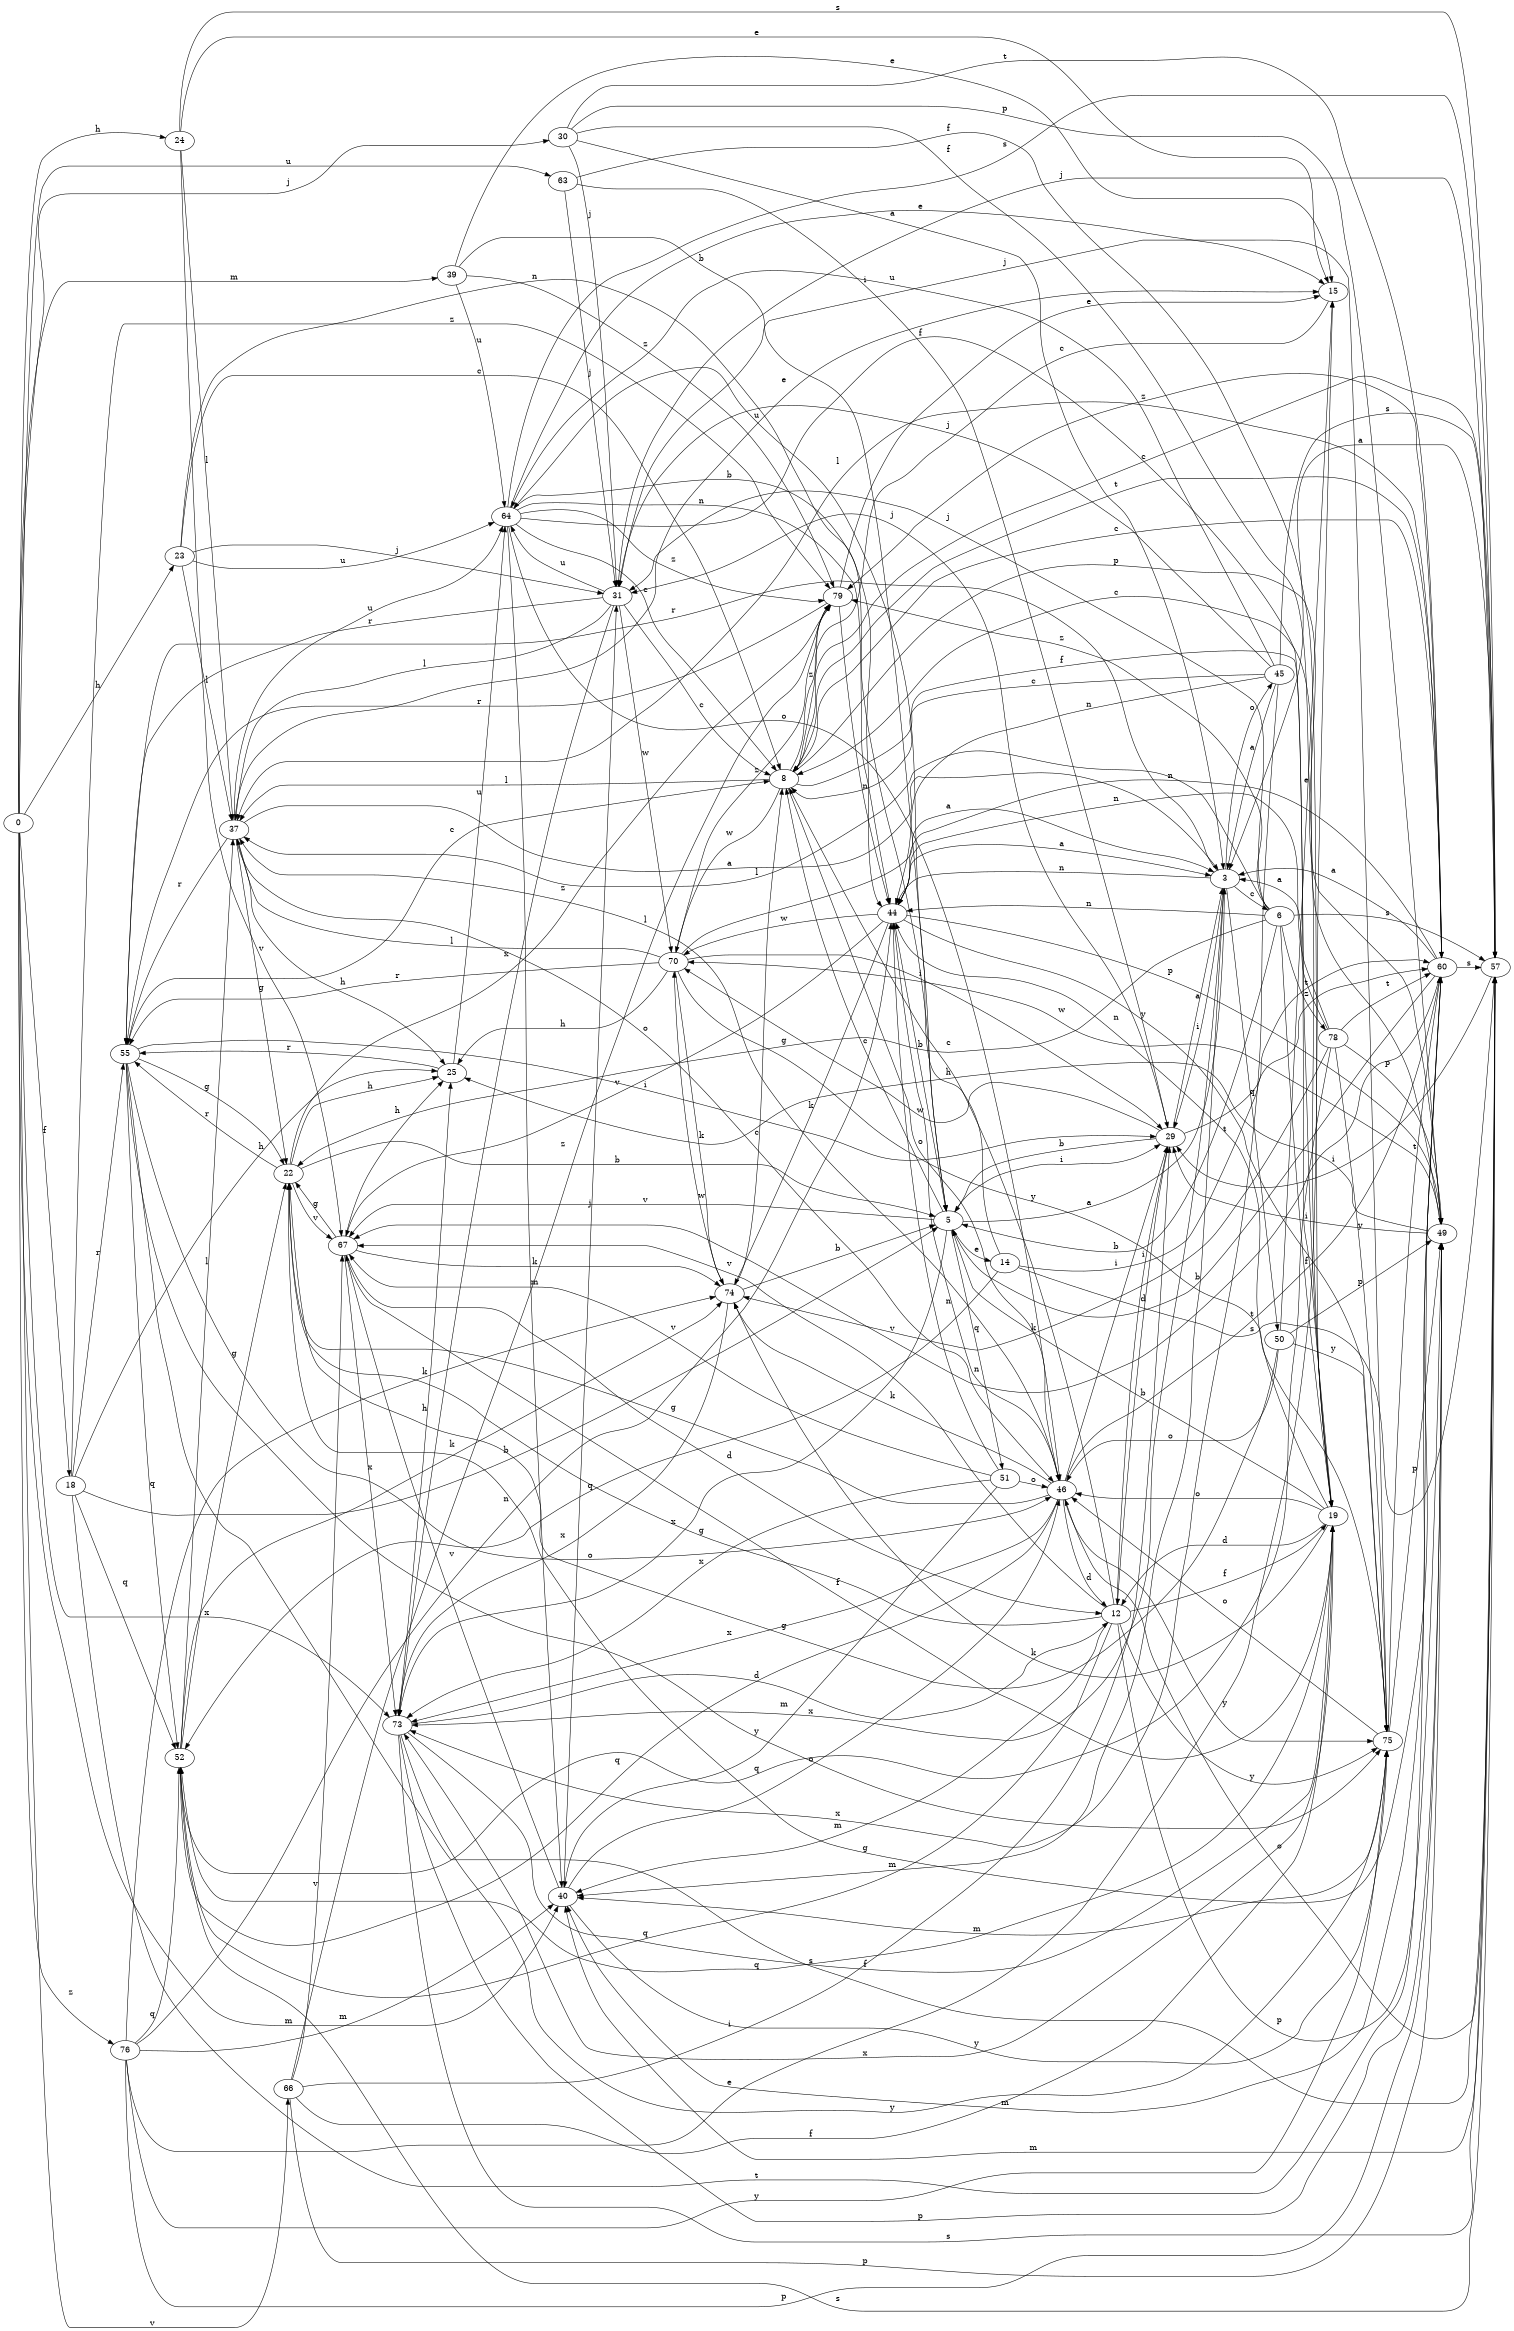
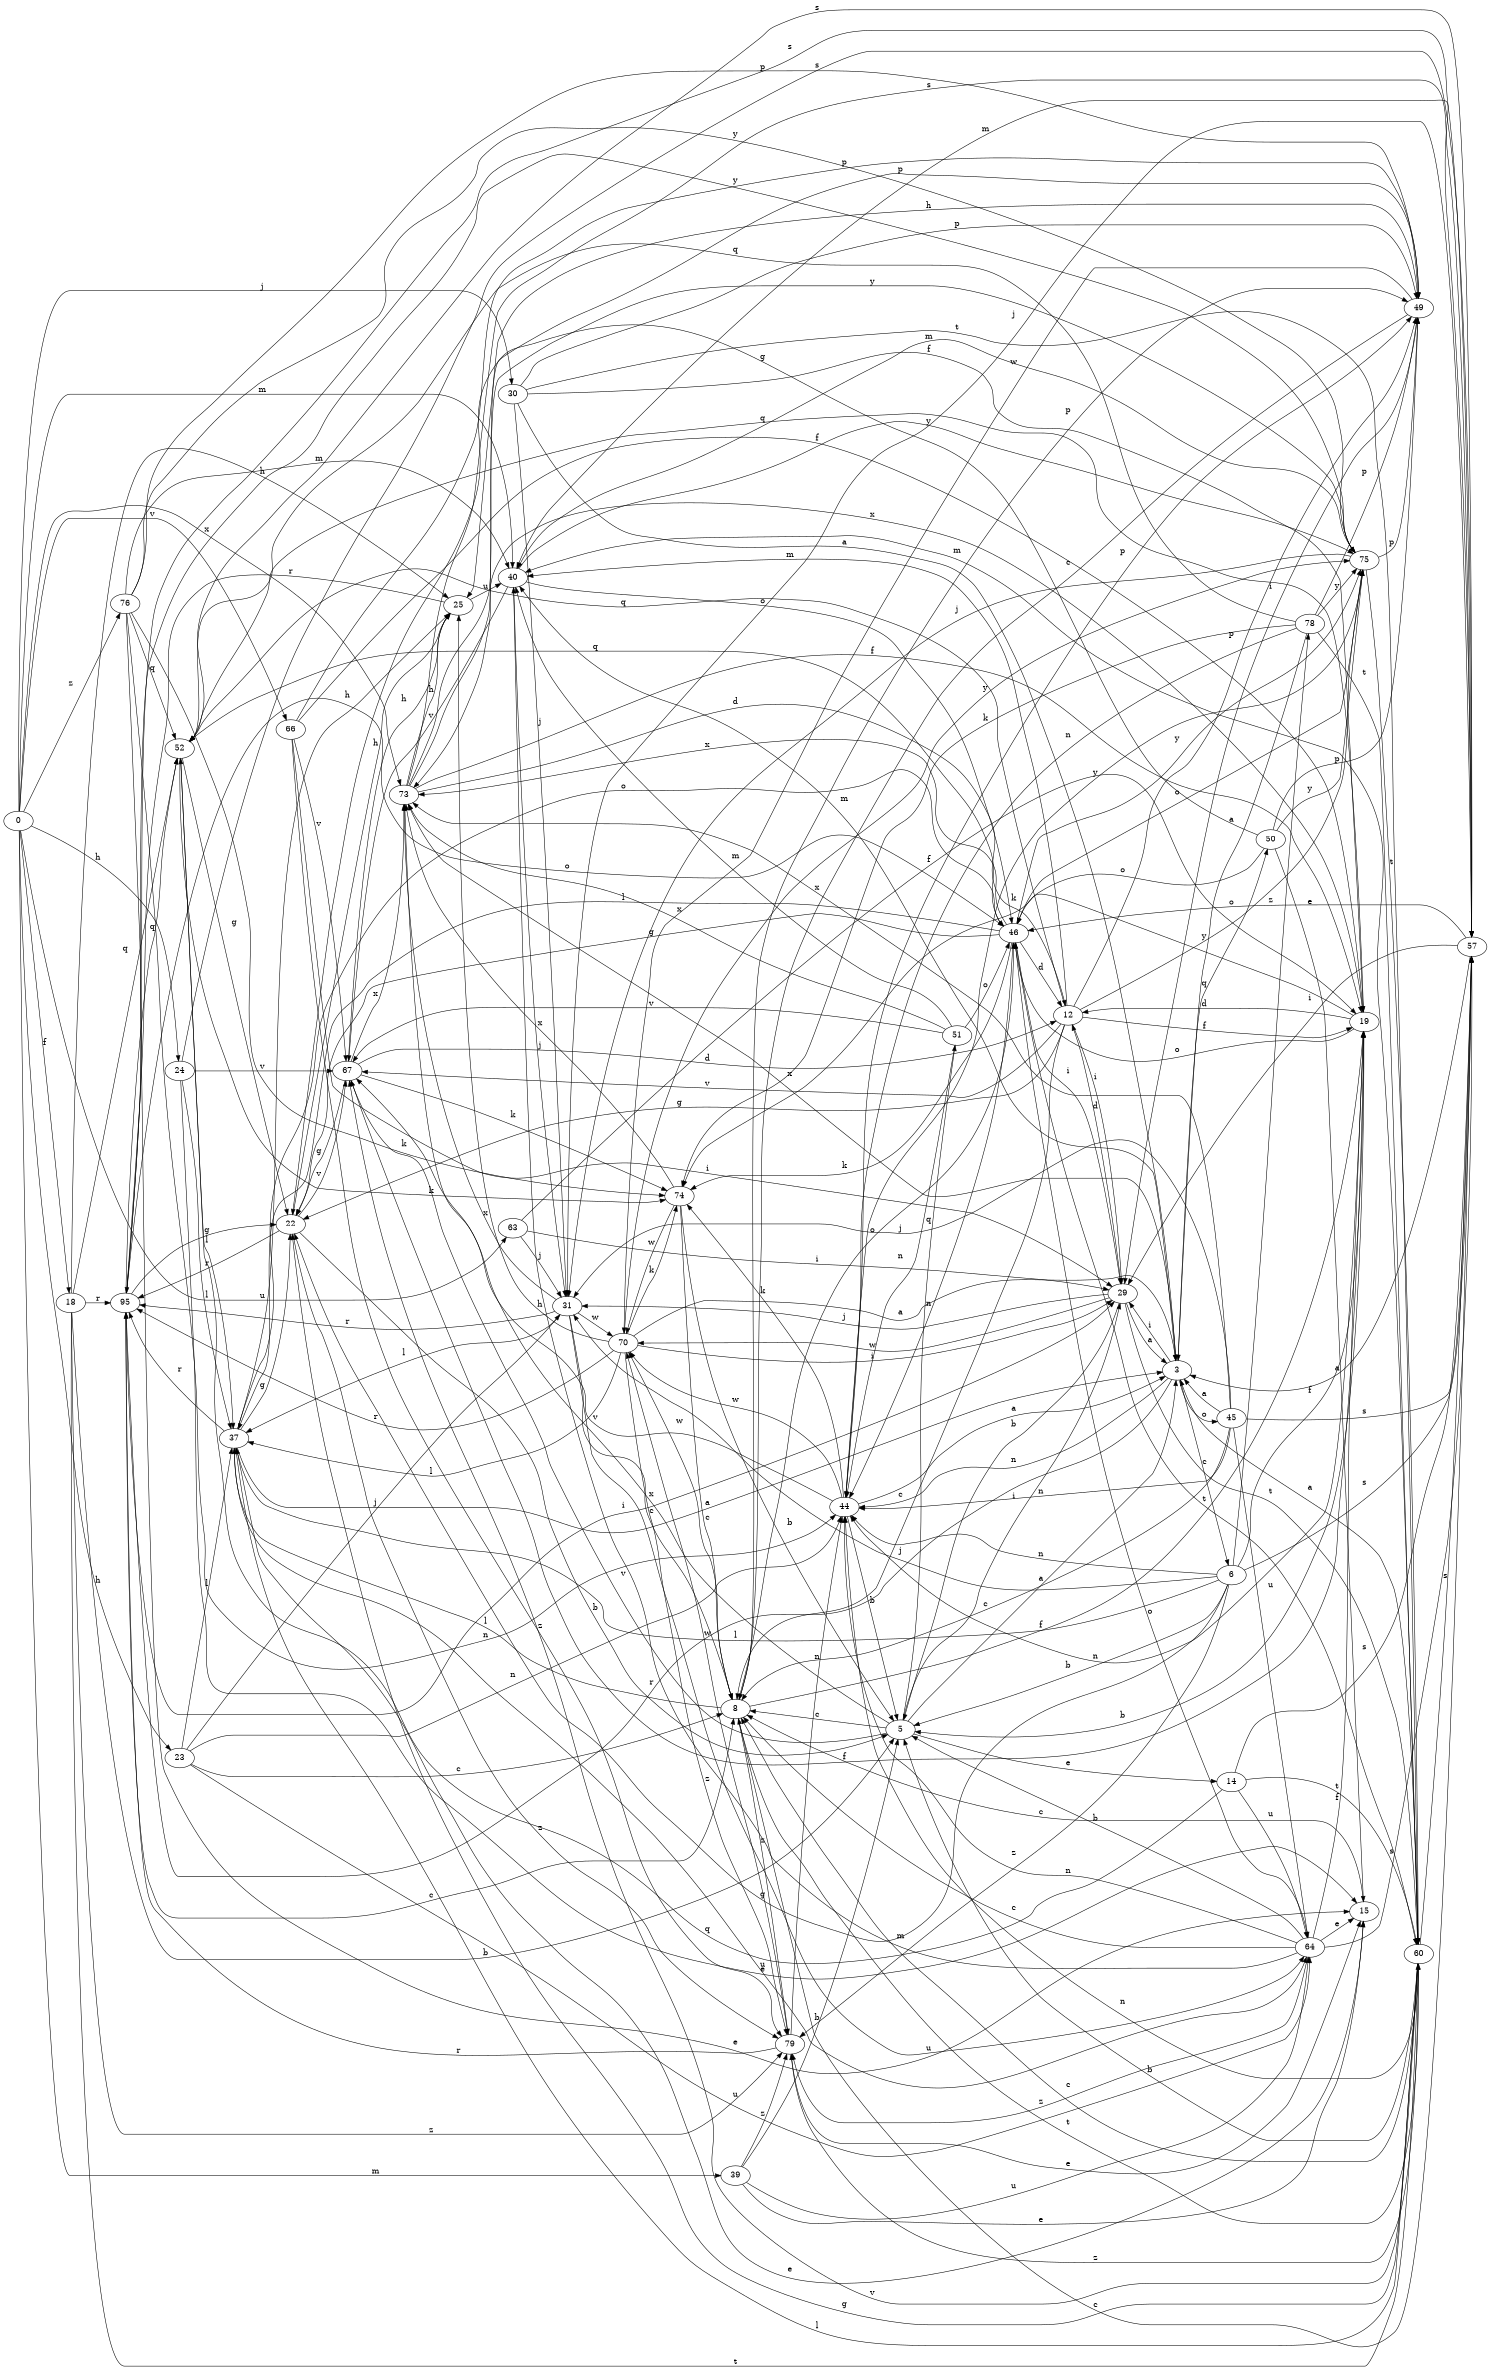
edge "25" -> "64": now "25" -> "40"
node "55": label "55" -> "95"
edge "79" -> "70": added, label "w"
